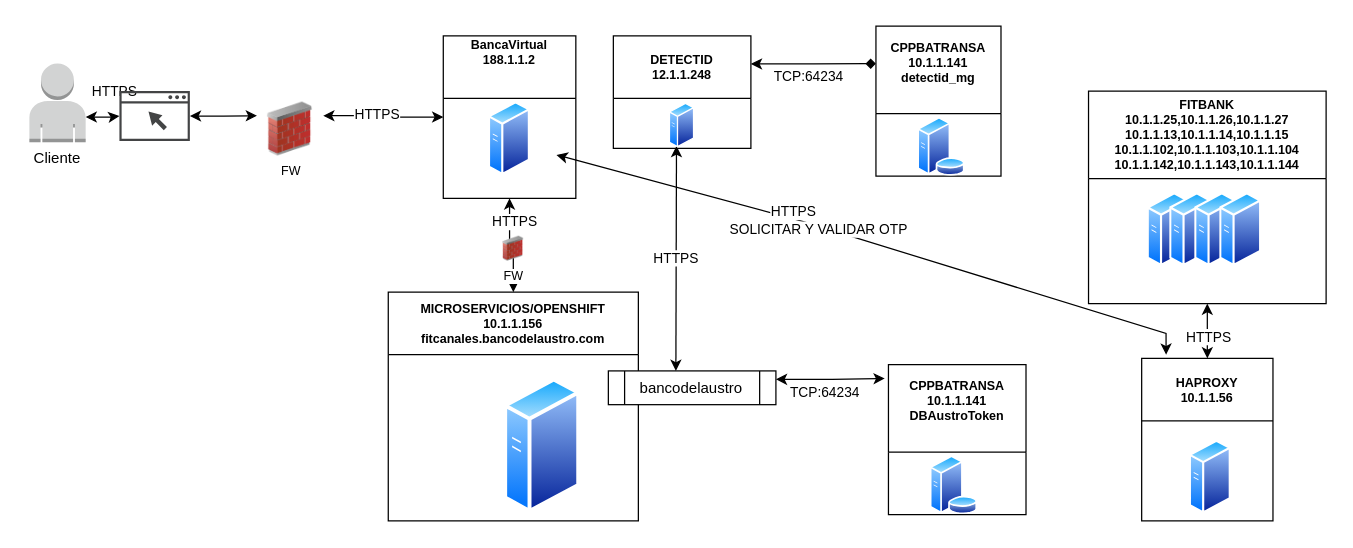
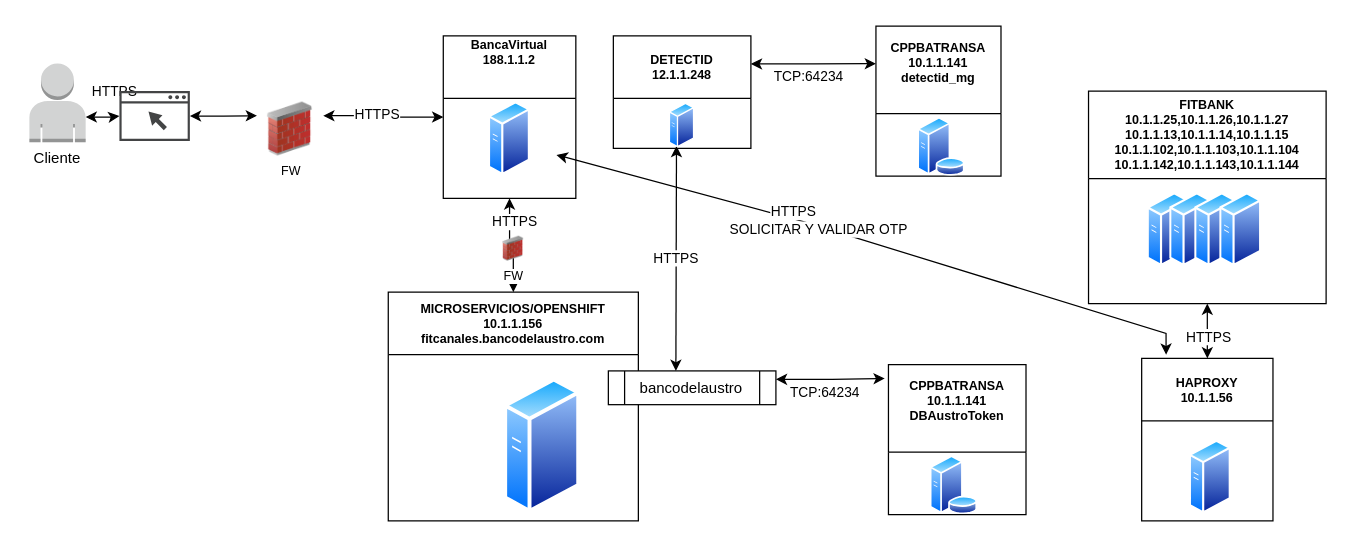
edge "DETECTID 12.1.1.248" -- "CPPBATRANSA 10.1.1.141 detectid_mg": arrowhead diamond -> classic
